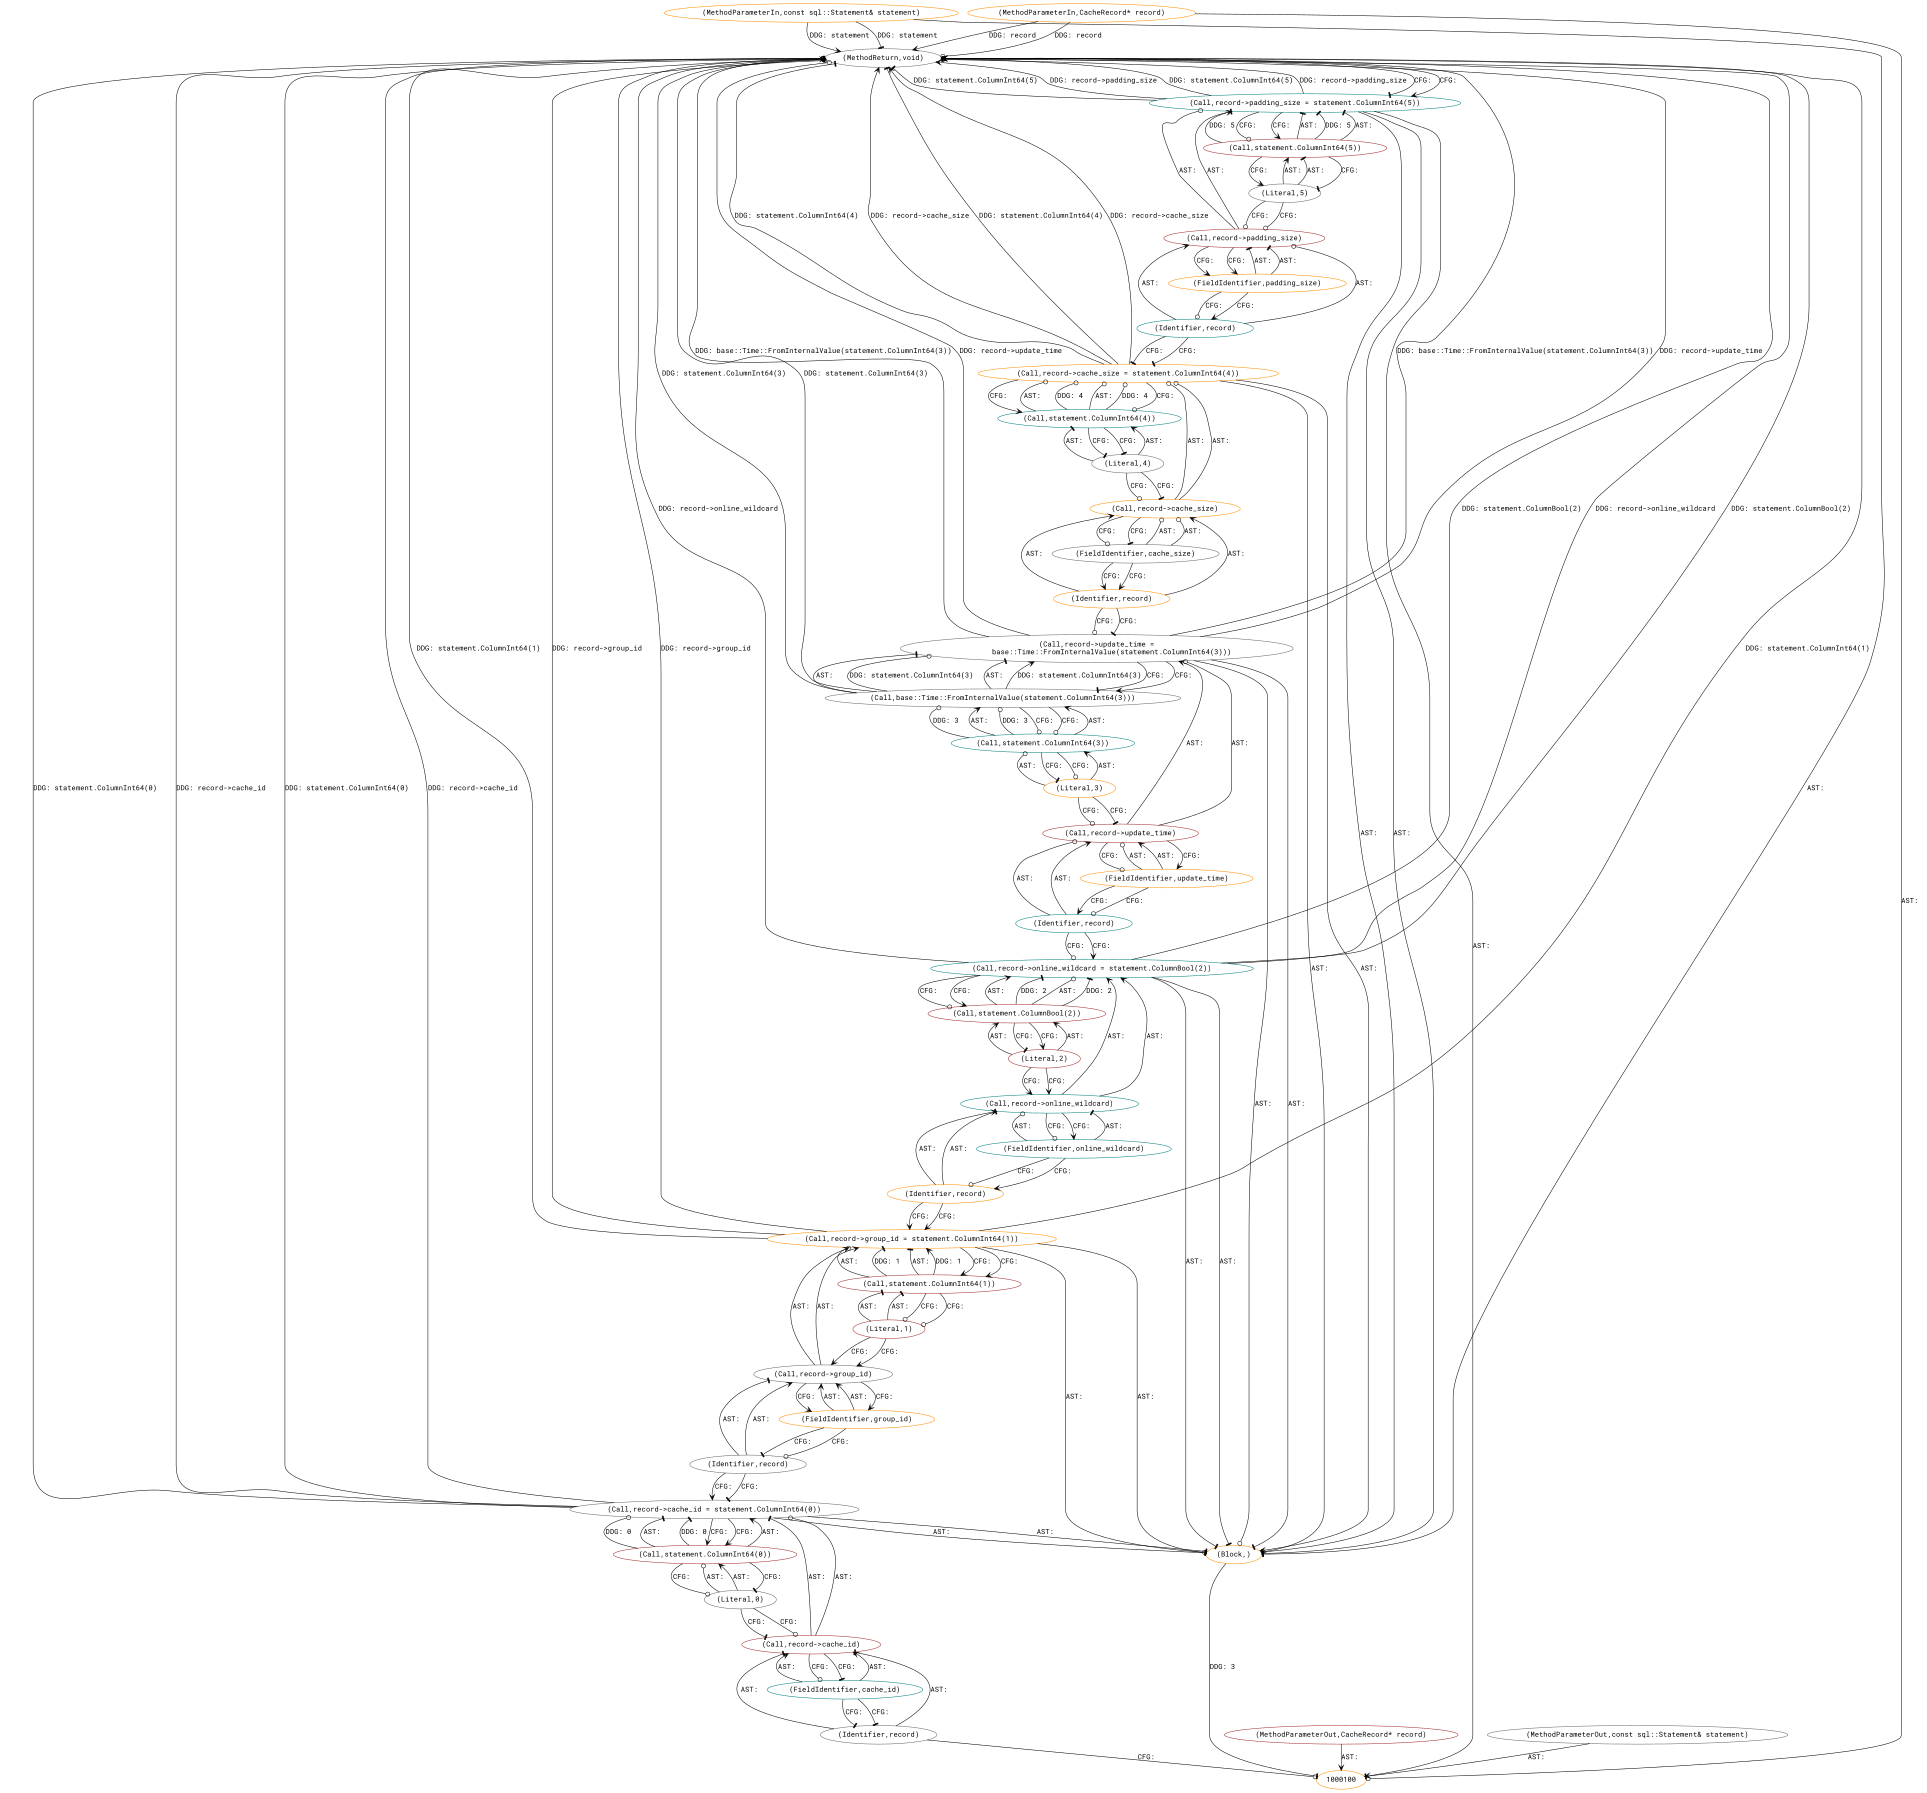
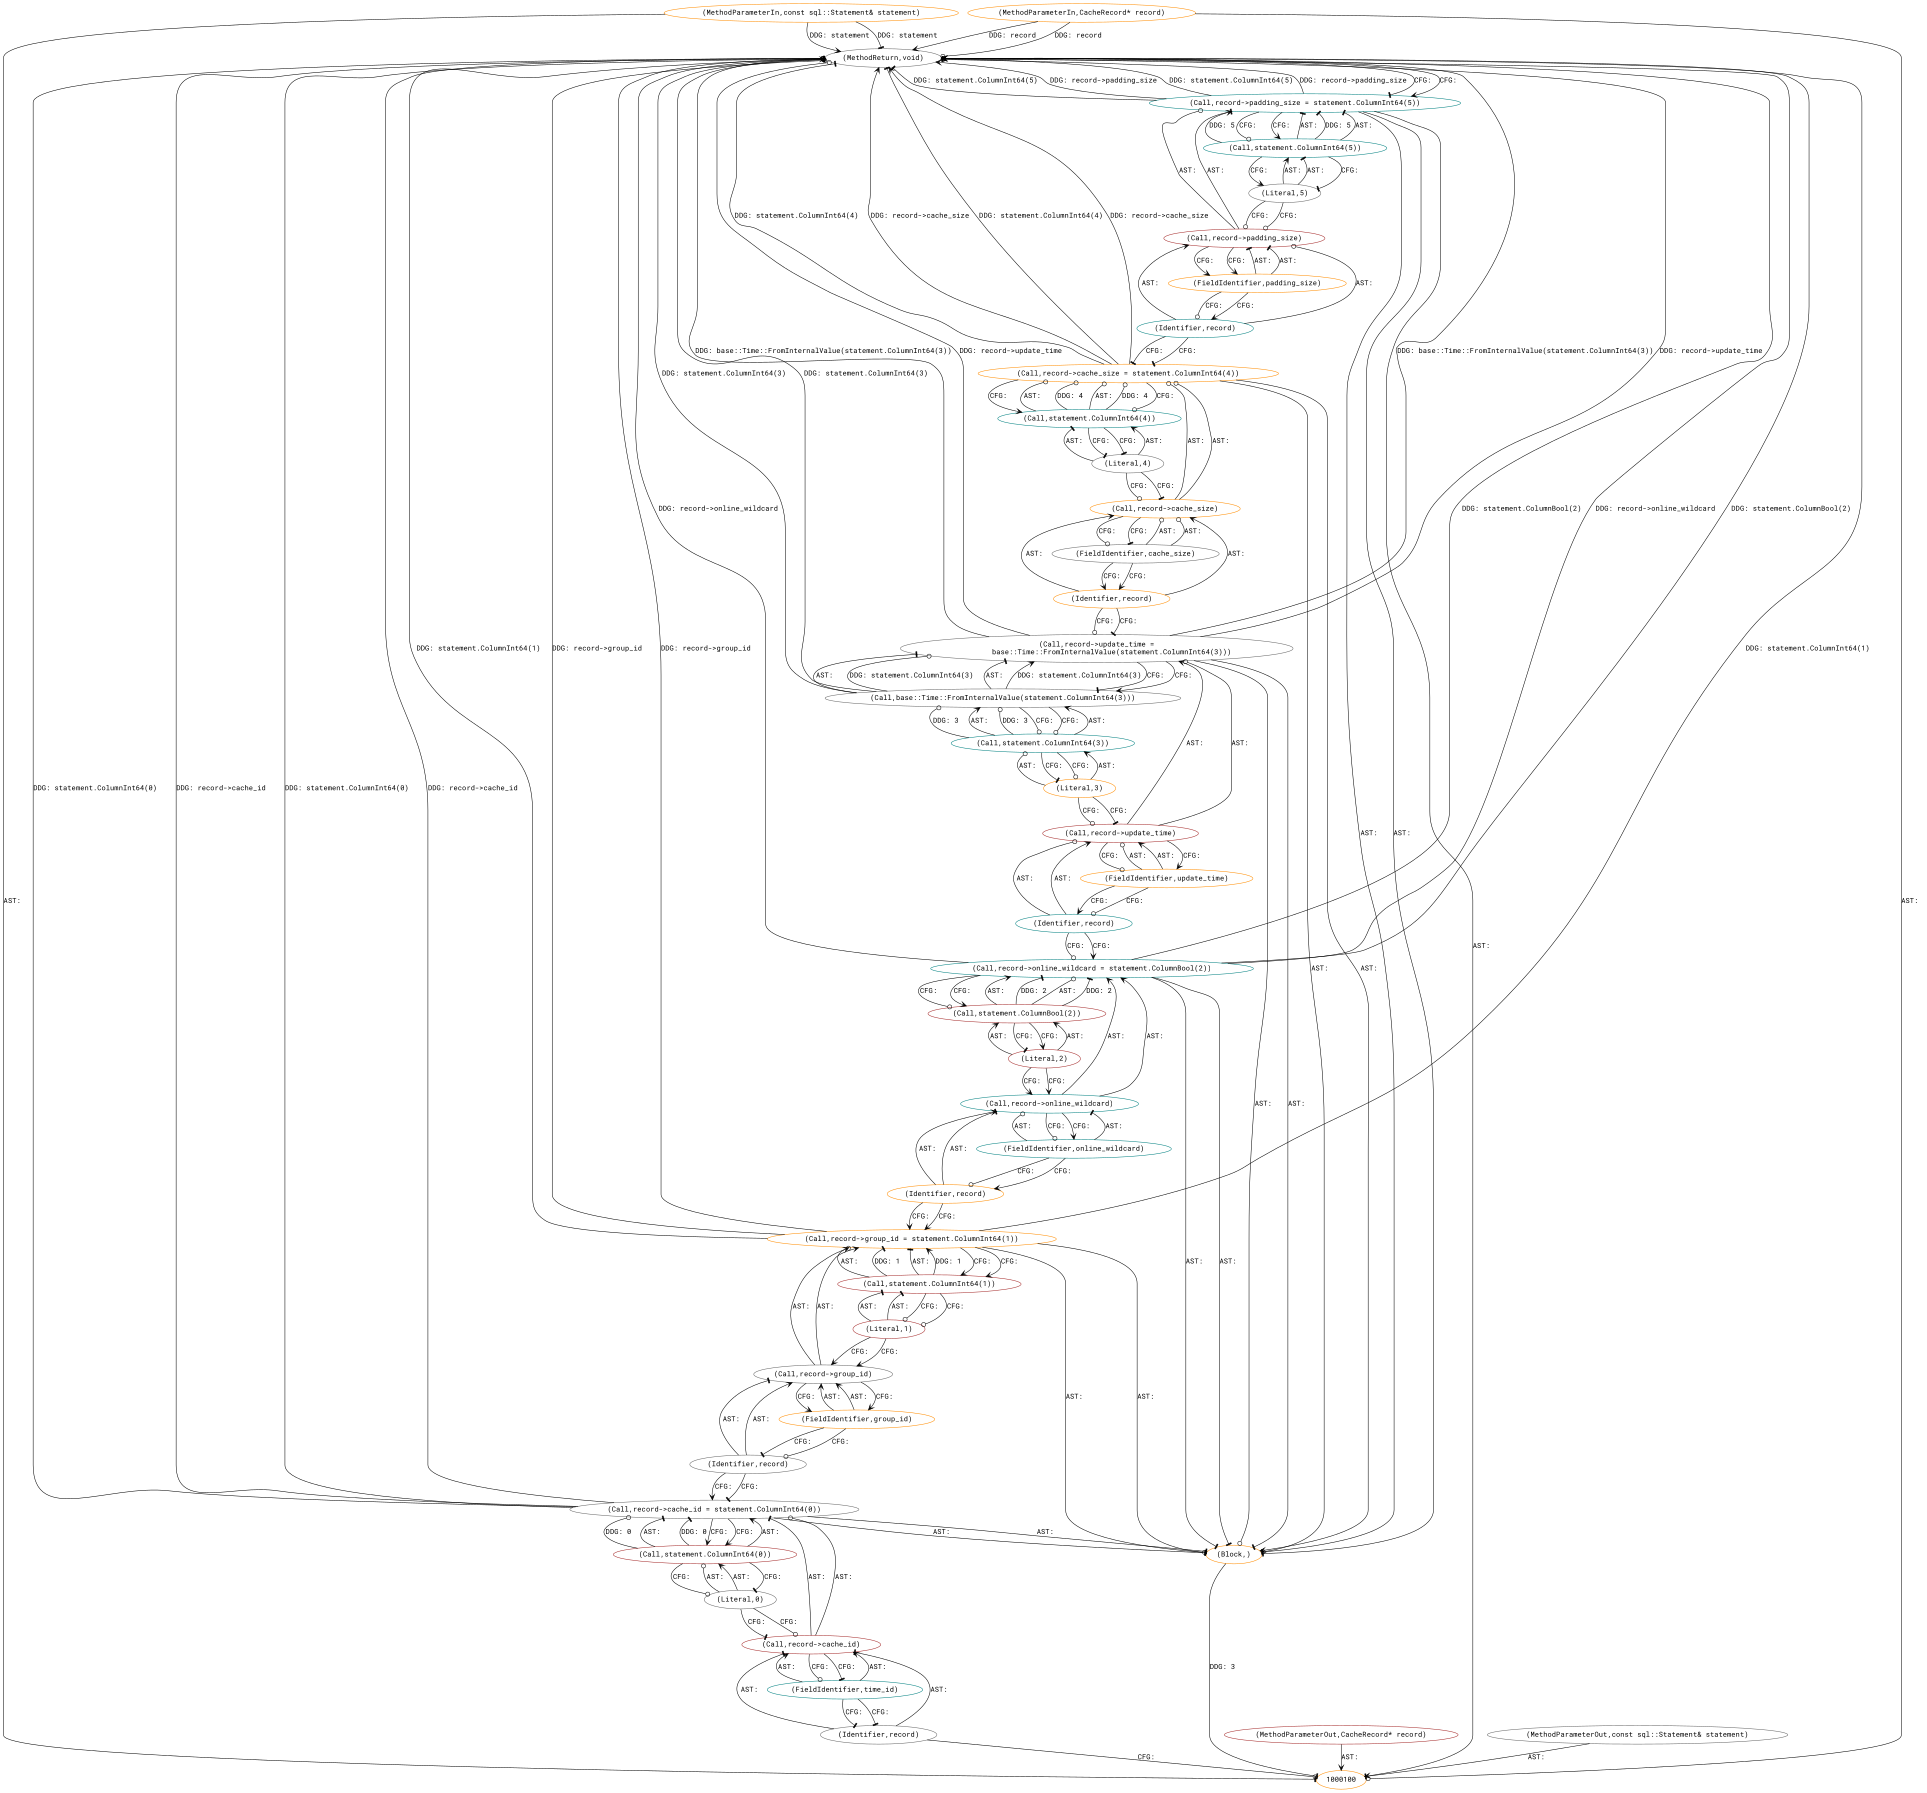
node "(Call,statement.ColumnInt64(5))": color brown -> teal
edge "(MethodParameterIn,const sql::Statement& statement)" -> "(Block,)": now "(MethodParameterIn,const sql::Statement& statement)" -> "1000100"
node "(FieldIdentifier,cache_id)": label "(FieldIdentifier,cache_id)" -> "(FieldIdentifier,time_id)"
